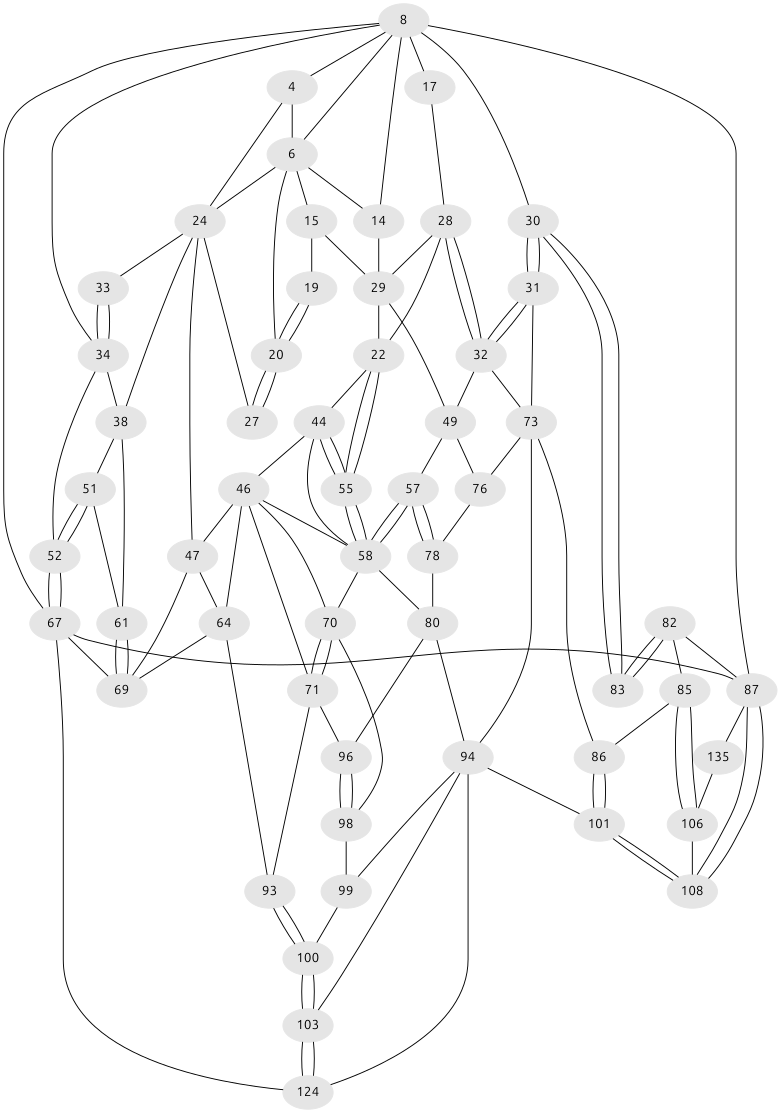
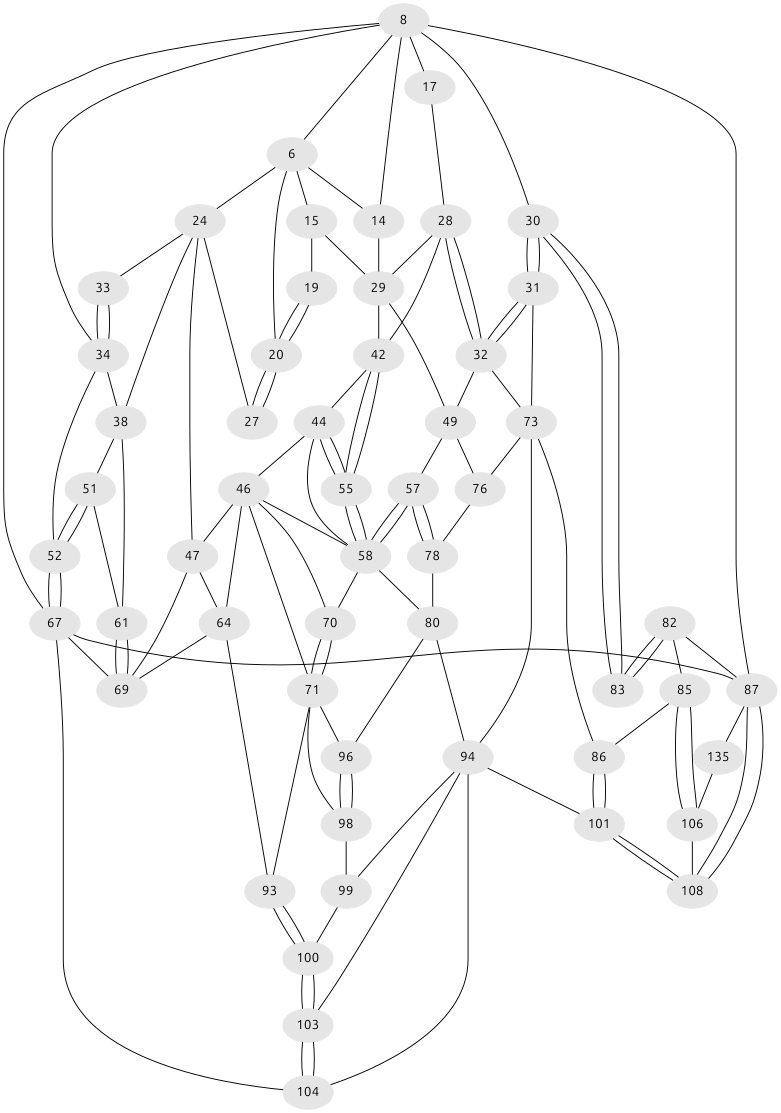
node "4": removed
node "22": label "22" -> "42"
edge "70" -- "98": now "71" -- "98"
node "124": label "124" -> "104"
